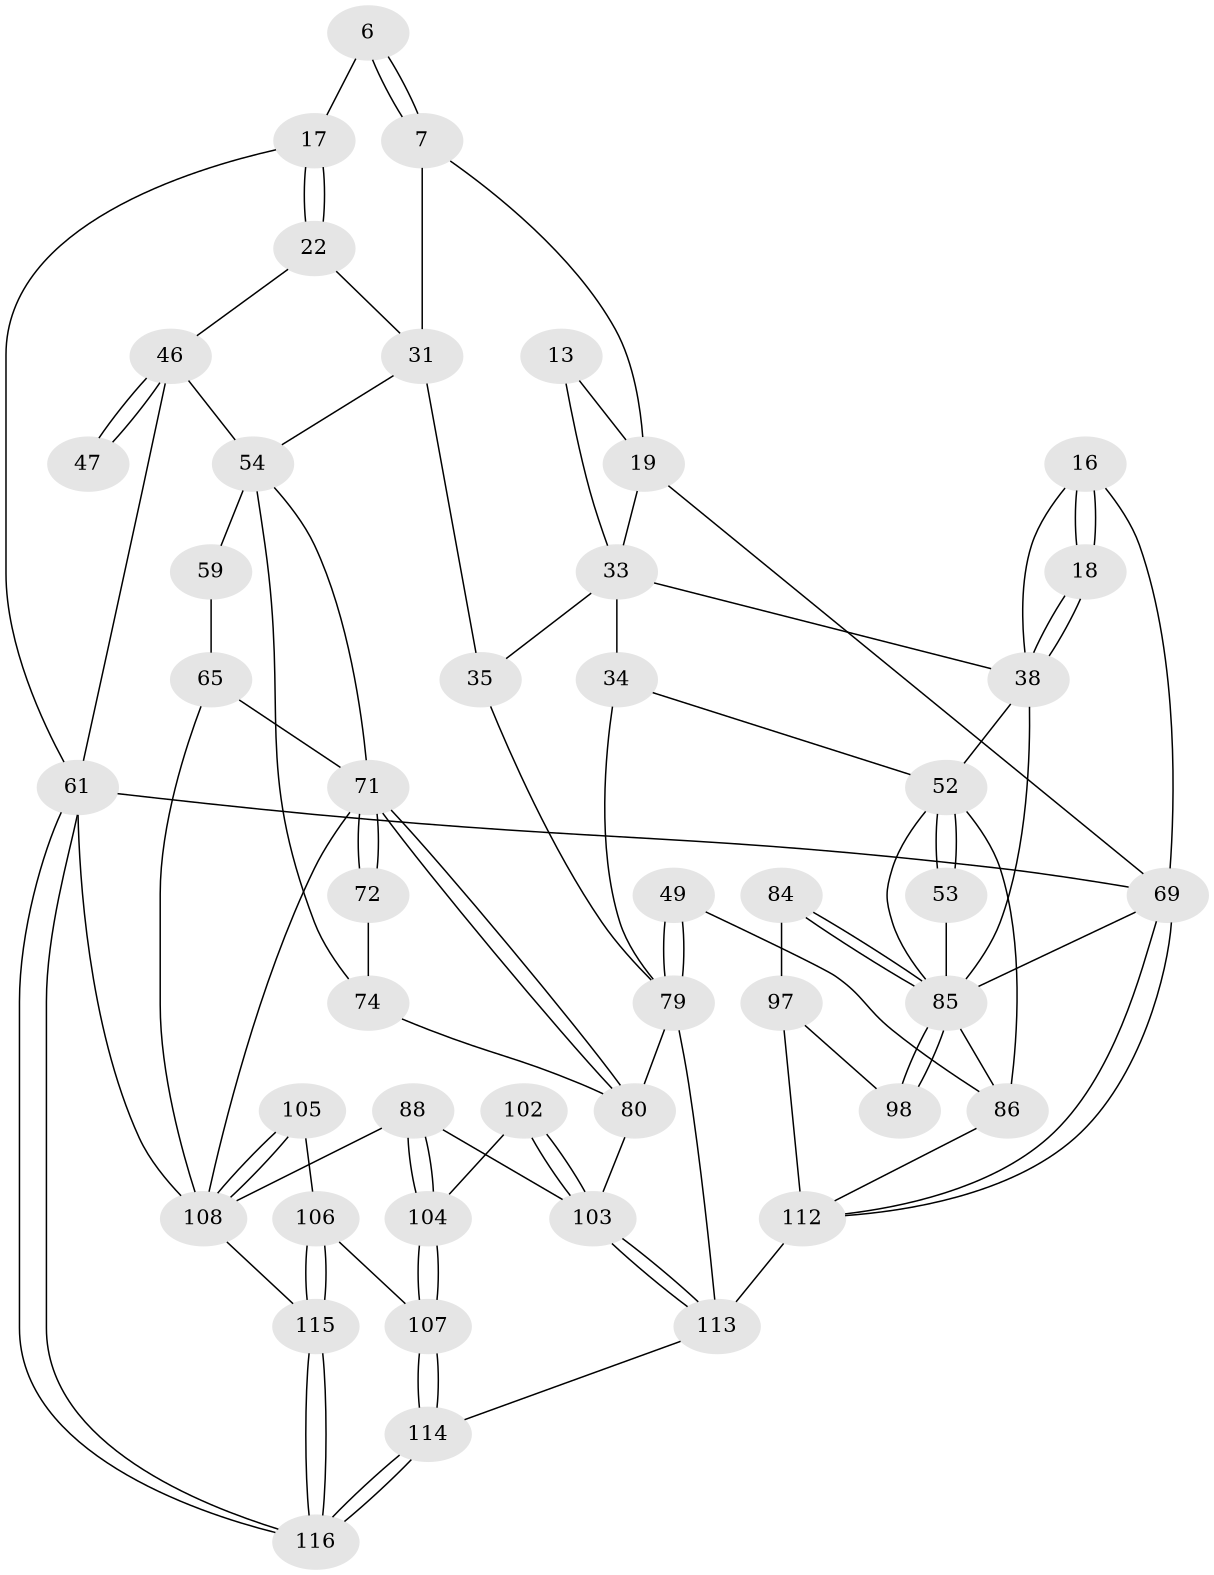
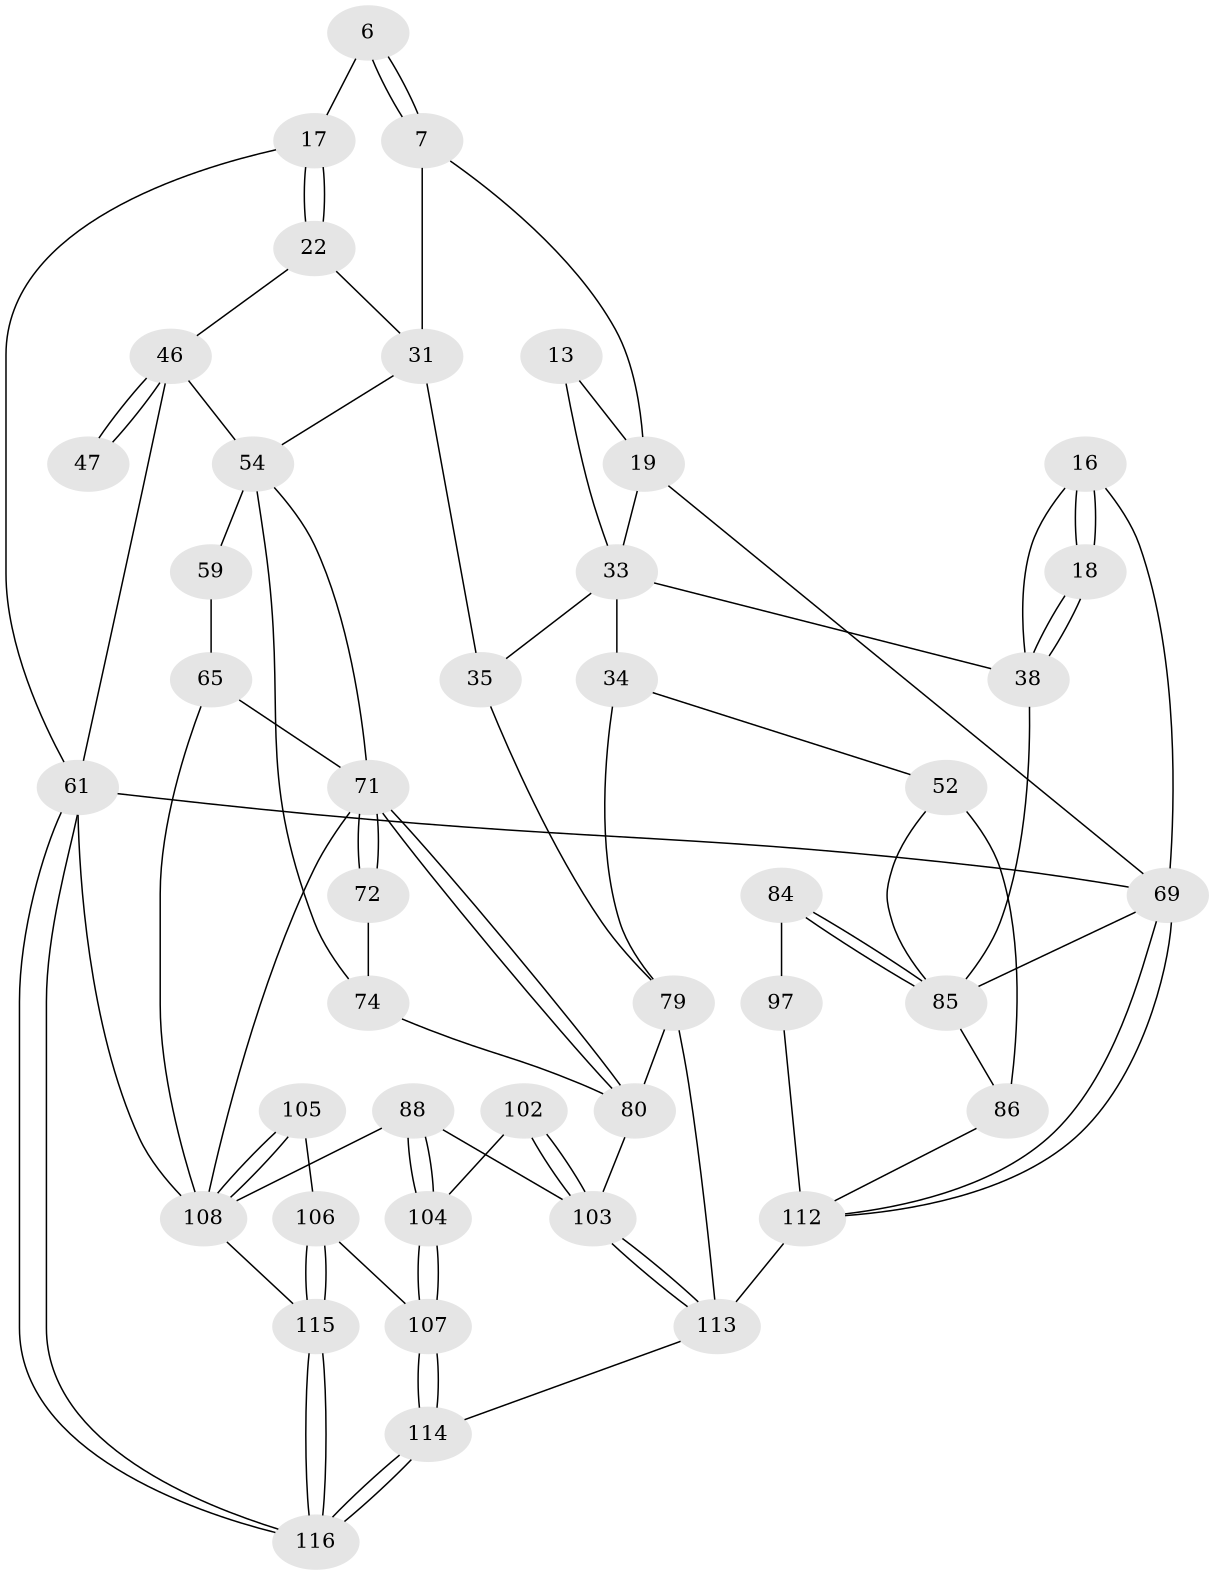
edge "38" -- "52": removed
node "49": removed
node "53": removed
node "98": removed
